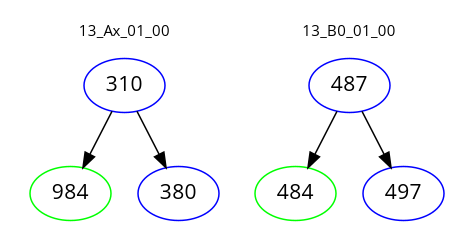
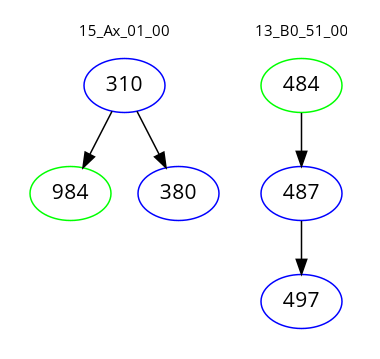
cluster "13_Ax_01_00": label "13_Ax_01_00" -> "15_Ax_01_00"
cluster "13_B0_01_00": label "13_B0_01_00" -> "13_B0_51_00"
edge "487" -> "484": reversed
